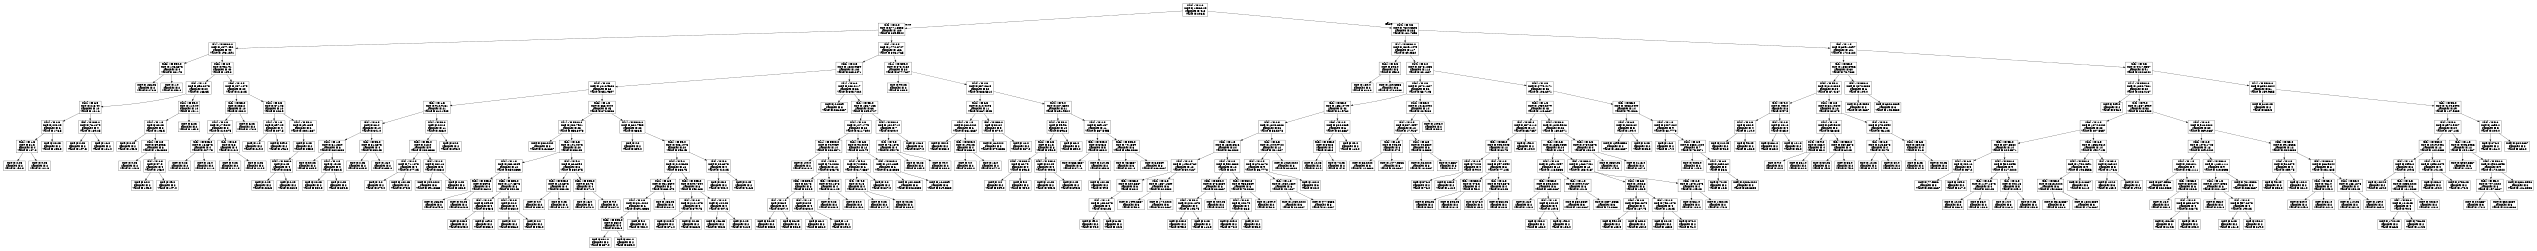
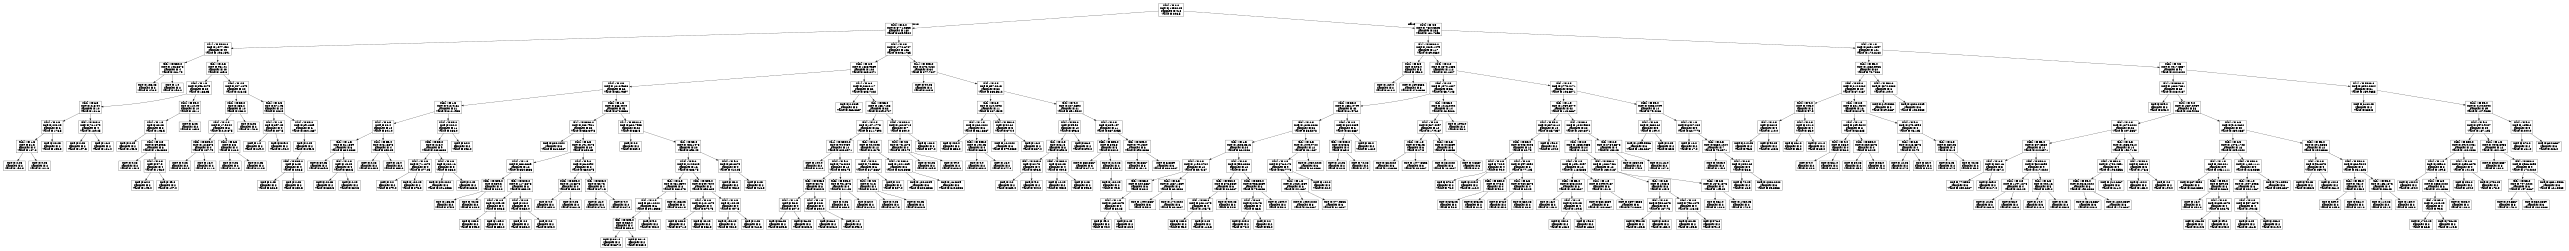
node "mse = 256.0 samples = 2 value = 226.0": removed
